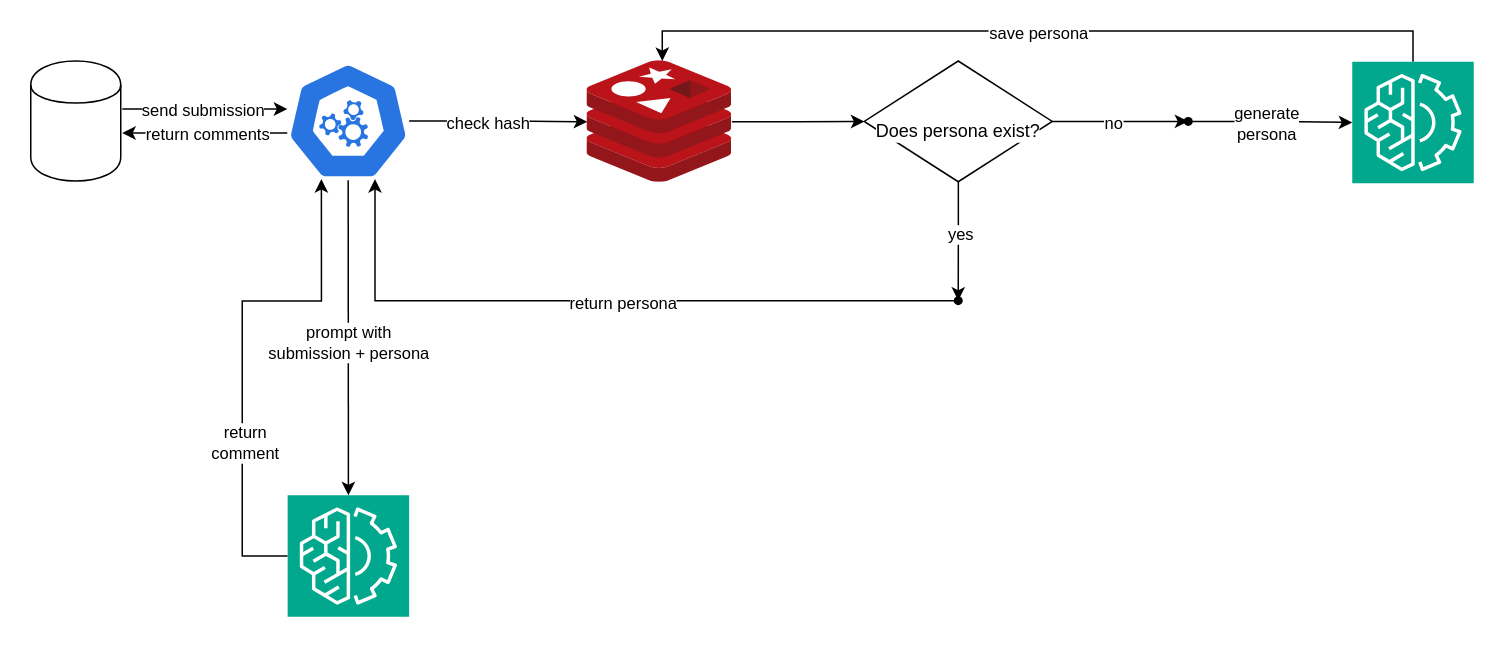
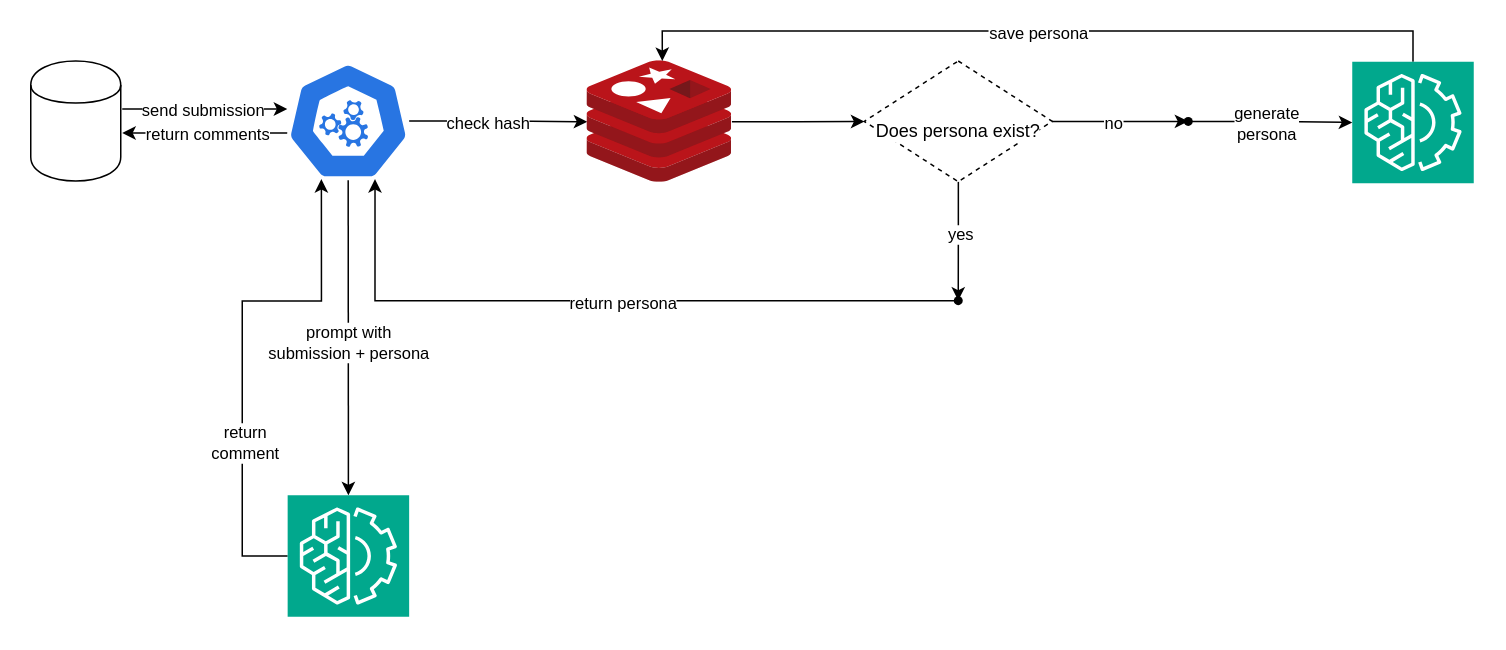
node "Does persona exist?": style solid -> dashed
